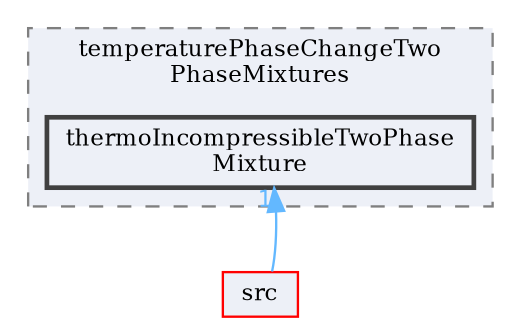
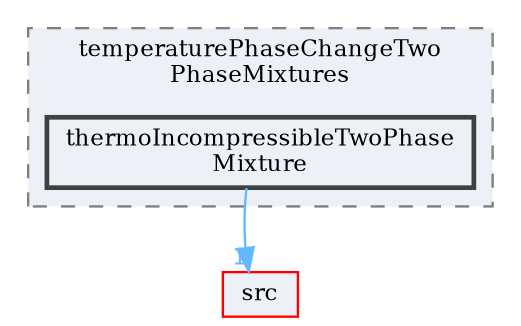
edge "src" -> "thermoIncompressibleTwoPhase Mixture": reversed
